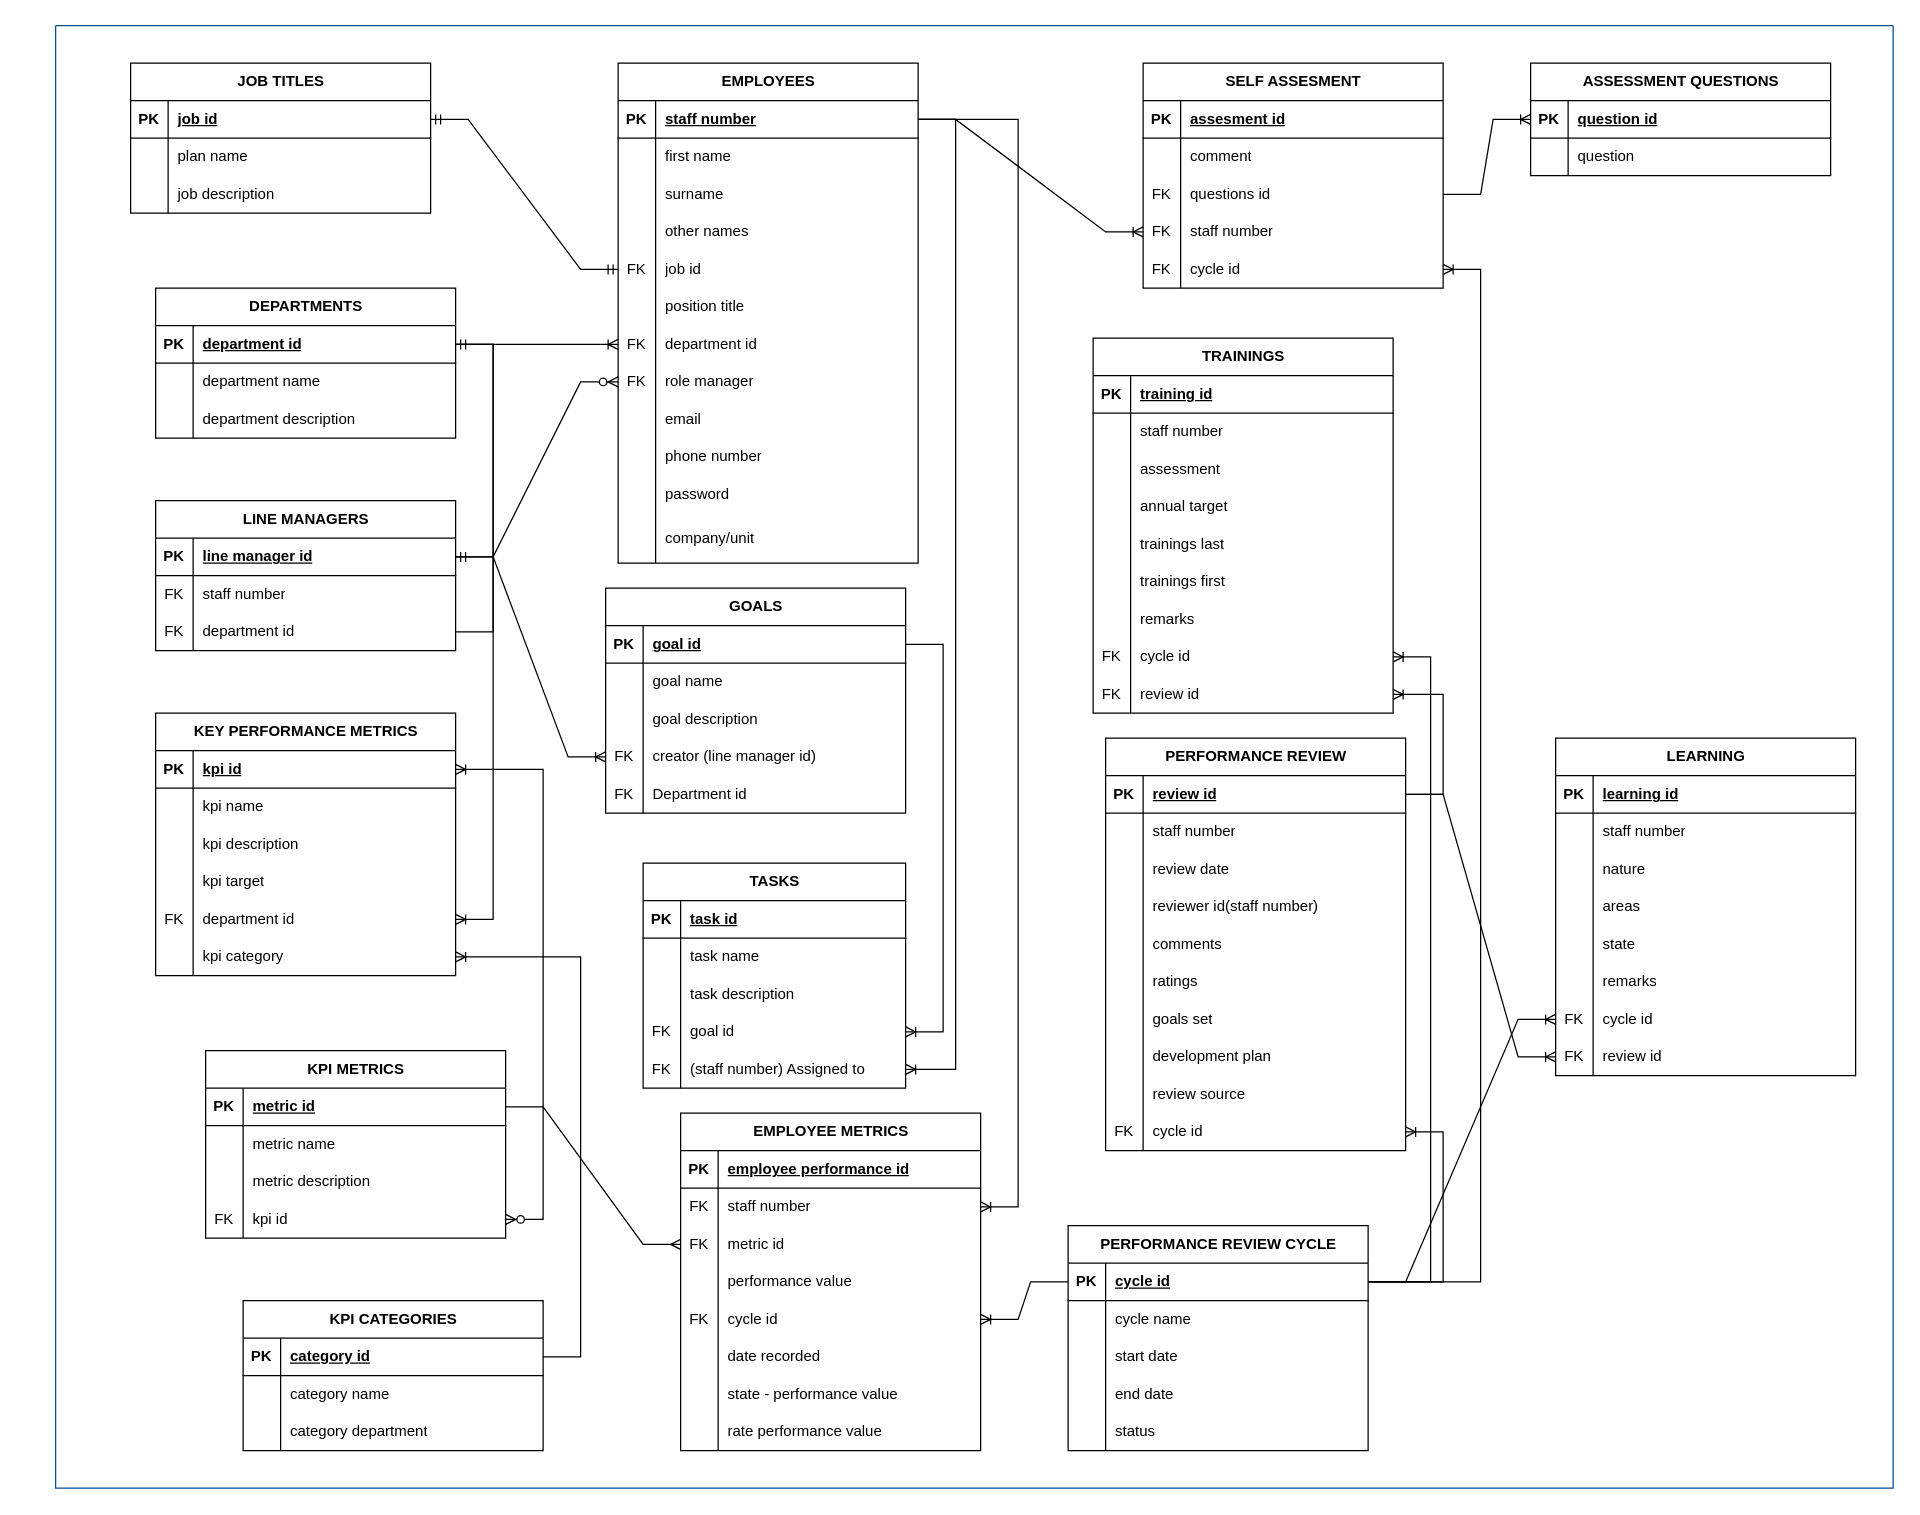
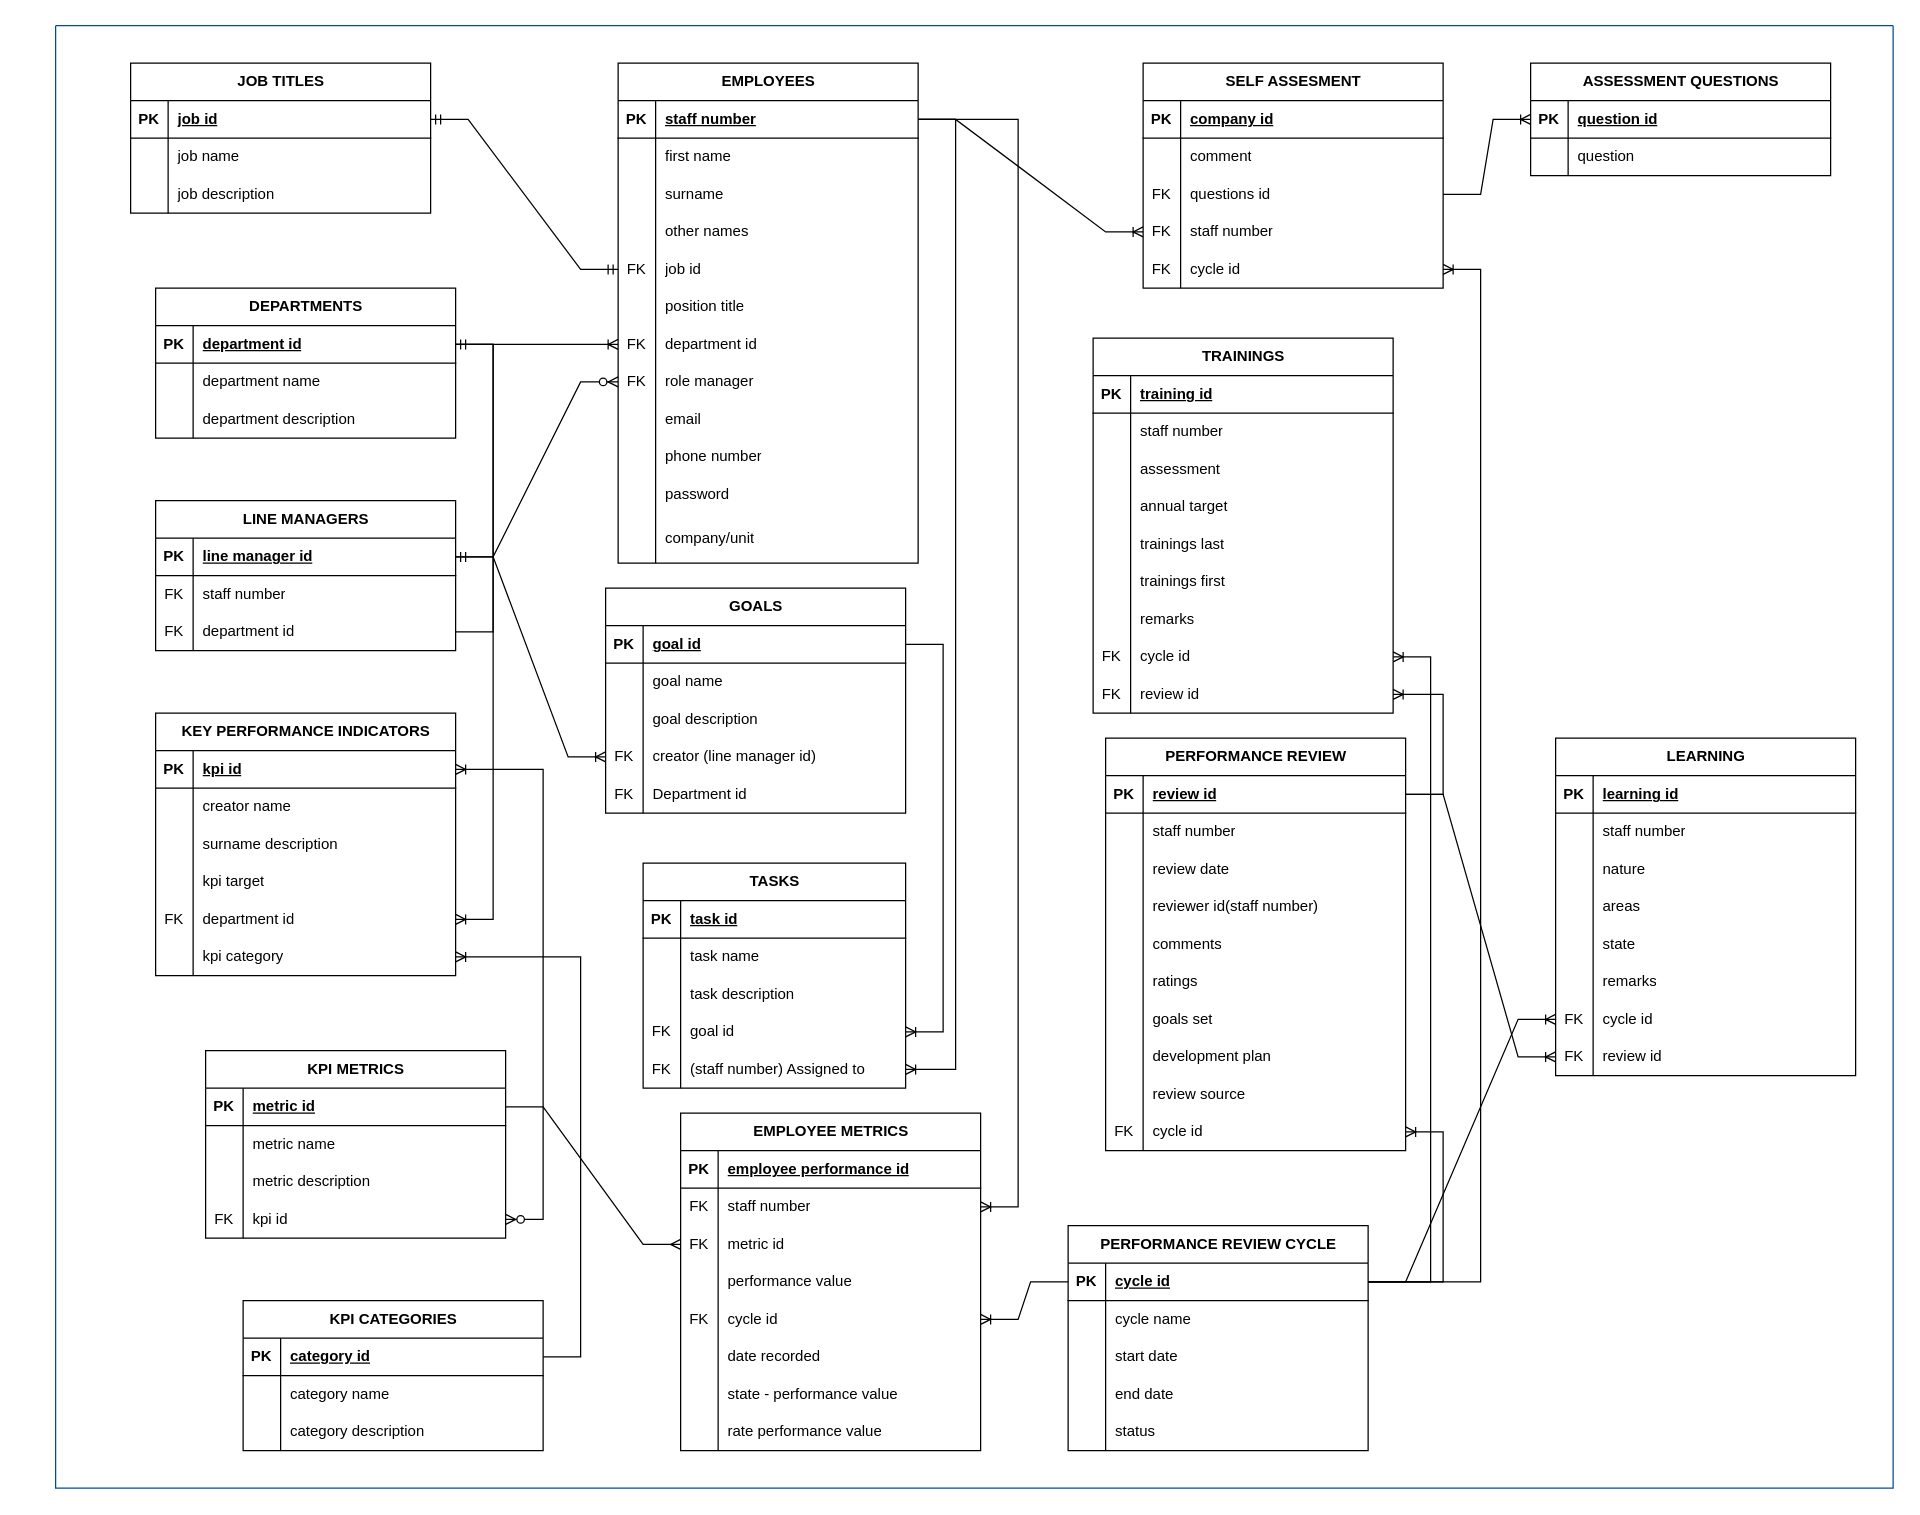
node "assesment id": label "assesment id" -> "company id"
node "plan name": label "plan name" -> "job name"
node "KEY PERFORMANCE METRICS": label "KEY PERFORMANCE METRICS" -> "KEY PERFORMANCE INDICATORS"
node "kpi name": label "kpi name" -> "creator name"
node "kpi description": label "kpi description" -> "surname description"
node "category department": label "category department" -> "category description"
